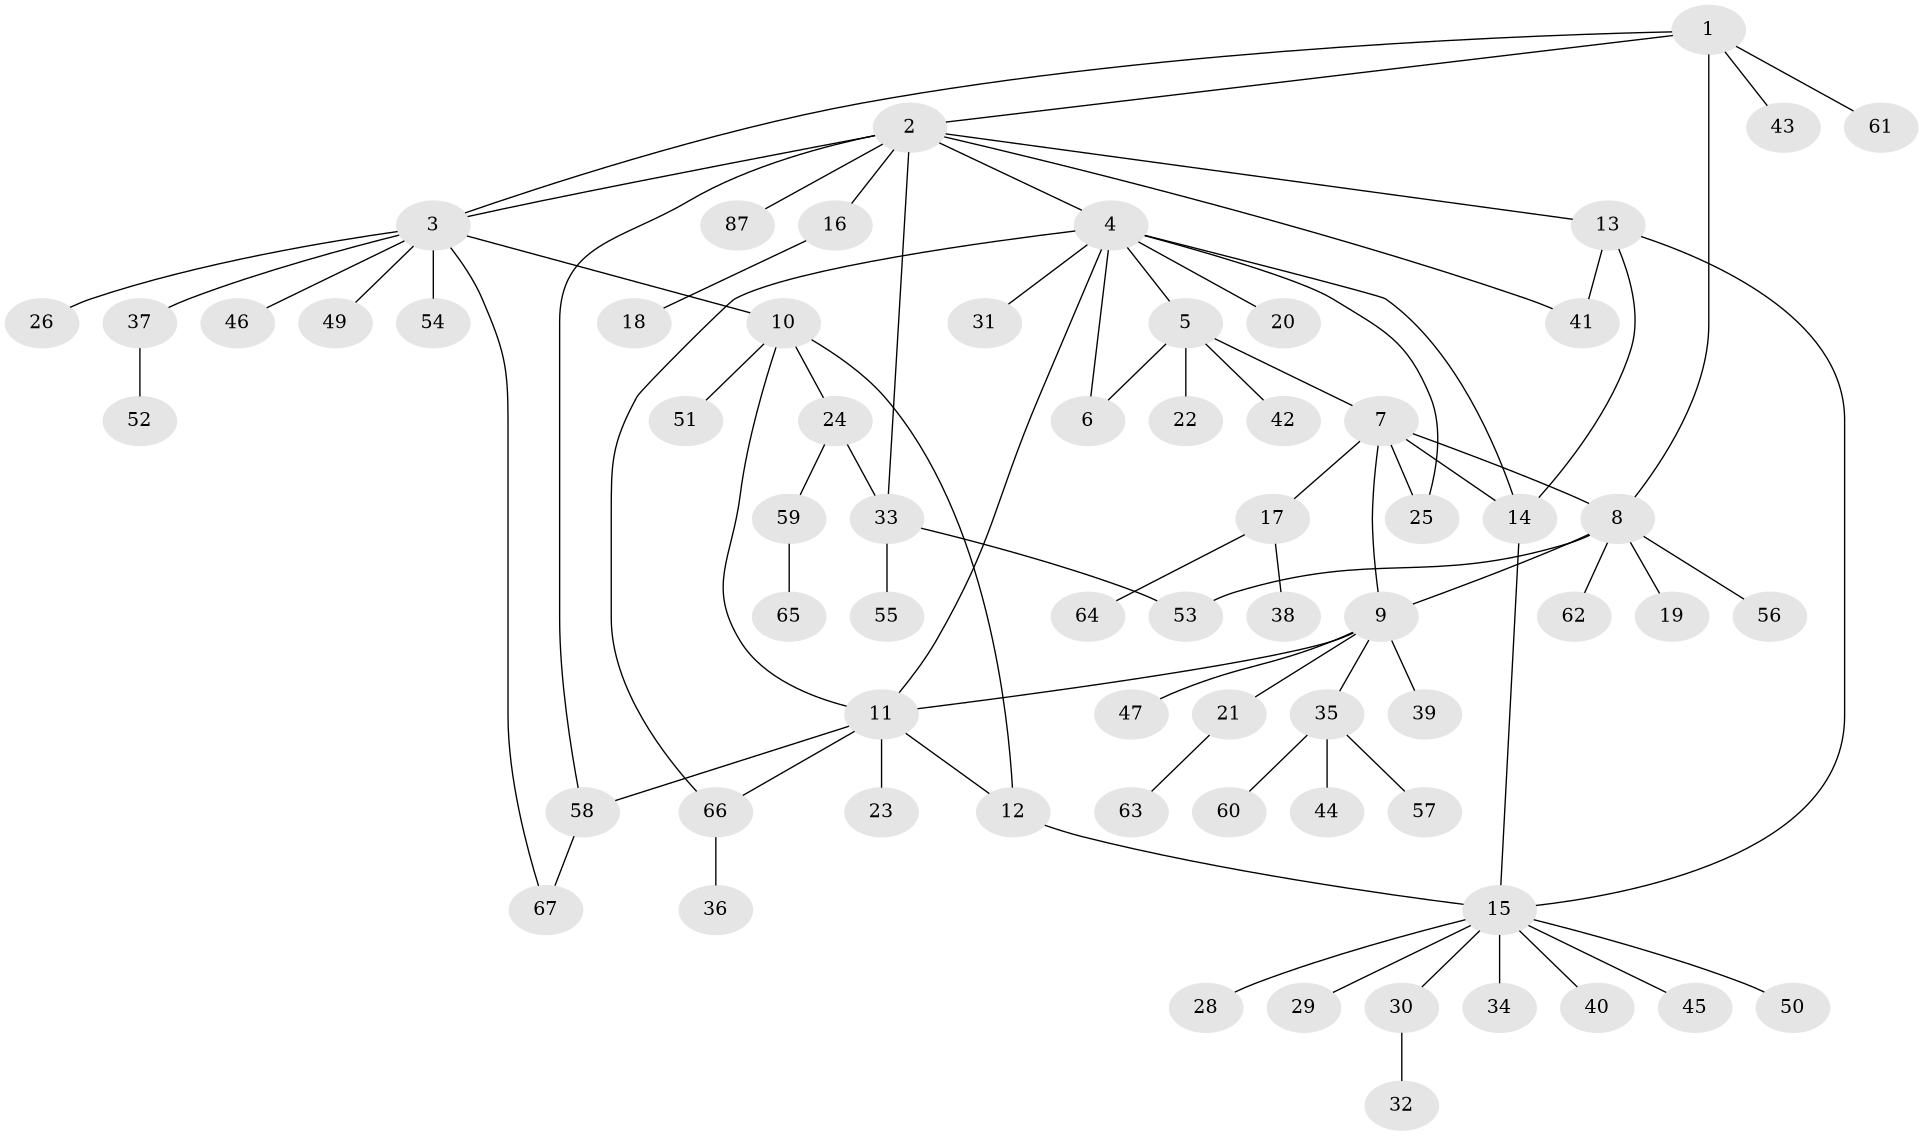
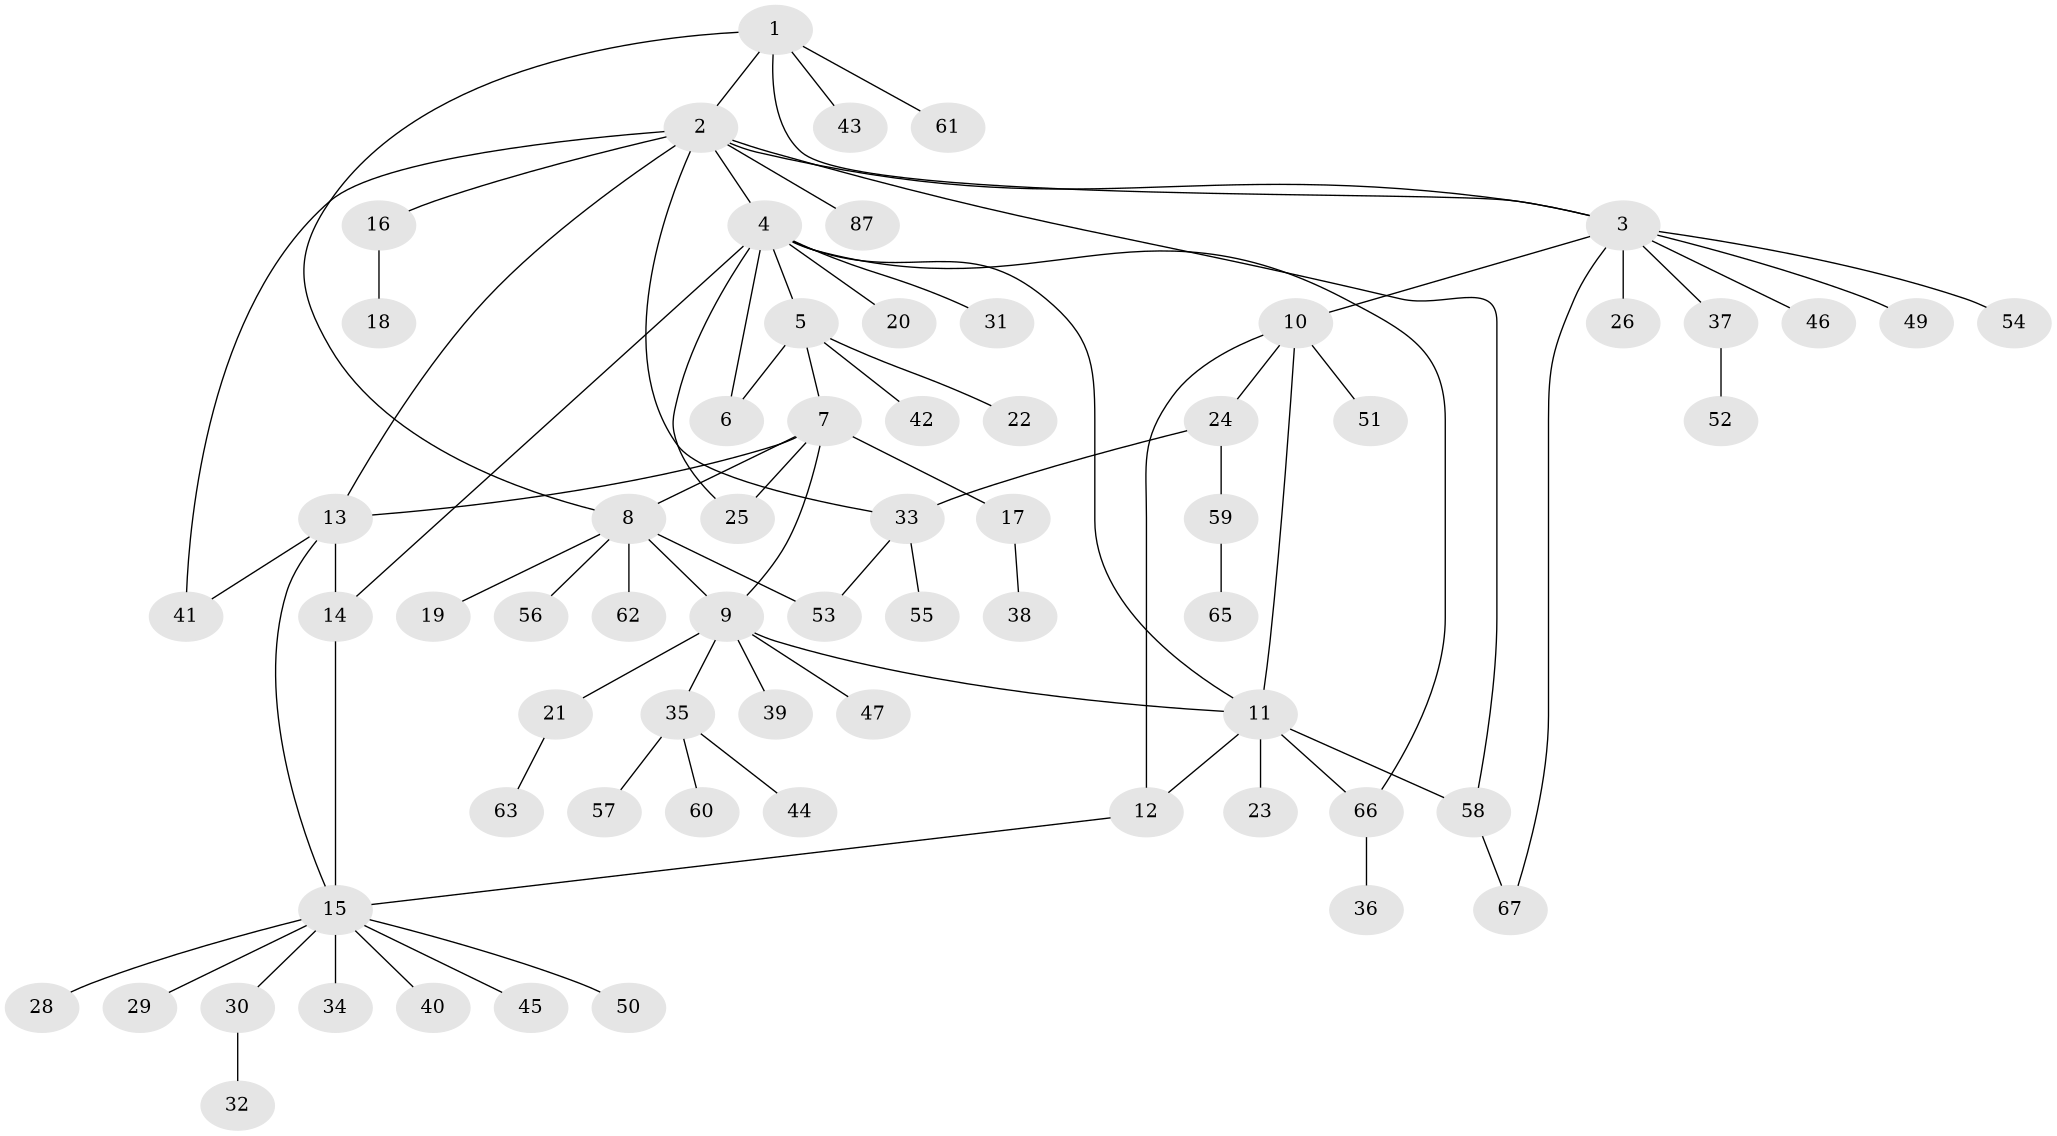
edge "7" -- "14": now "7" -- "13"
node "64": removed
